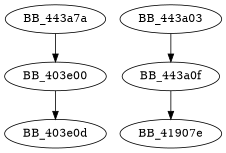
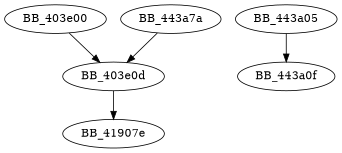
node "BB_443a03": label "BB_443a03" -> "BB_443a05"
edge "BB_443a7a" -> "BB_403e00": now "BB_443a7a" -> "BB_403e0d"
edge "BB_443a0f" -> "BB_41907e": now "BB_403e0d" -> "BB_41907e"
